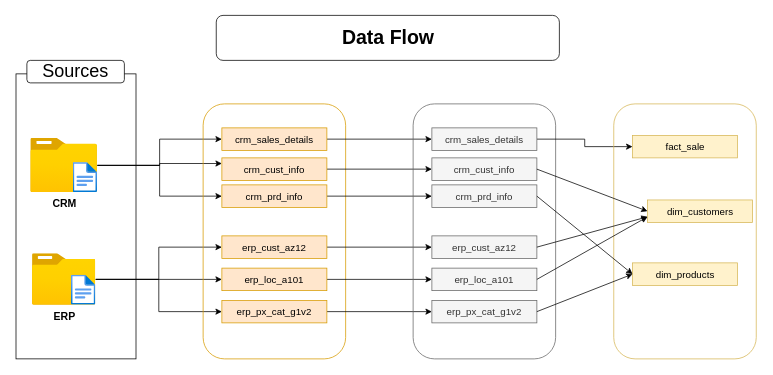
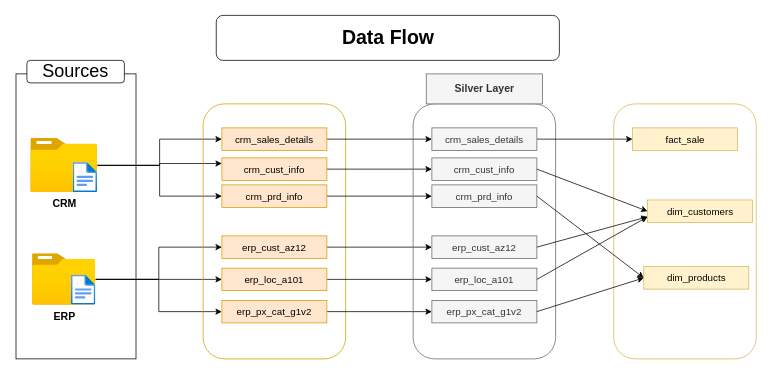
node "Silver Layer": added
node "fact_sale": moved (685, 147) -> (685, 139)
node "dim_products": moved (685, 274) -> (696, 278)
